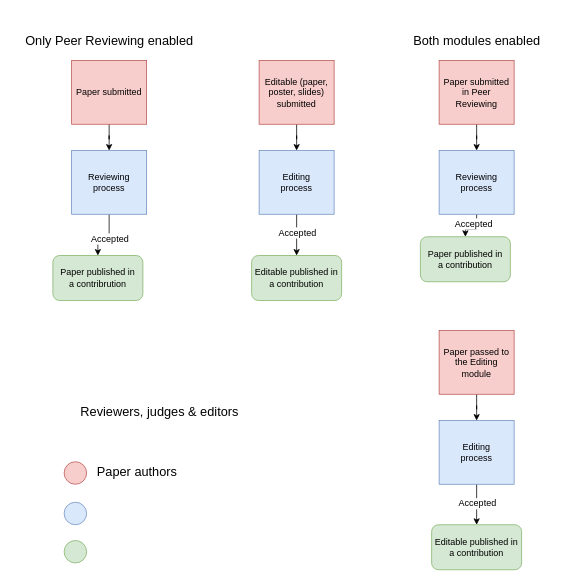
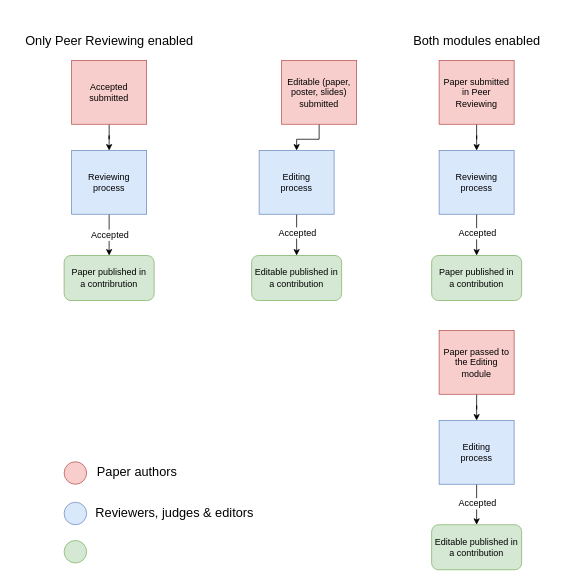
node "Editable (paper, poster, slides) submitted": moved (297, 92) -> (319, 92)
node "Paper submitted": label "Paper submitted" -> "Accepted submitted"
node "Paper published in a contribution": moved (465, 259) -> (477, 278)
node "Paper published in a contribrution": moved (98, 278) -> (109, 278)
node "Reviewers, judges & editors": moved (160, 412) -> (175, 513)
